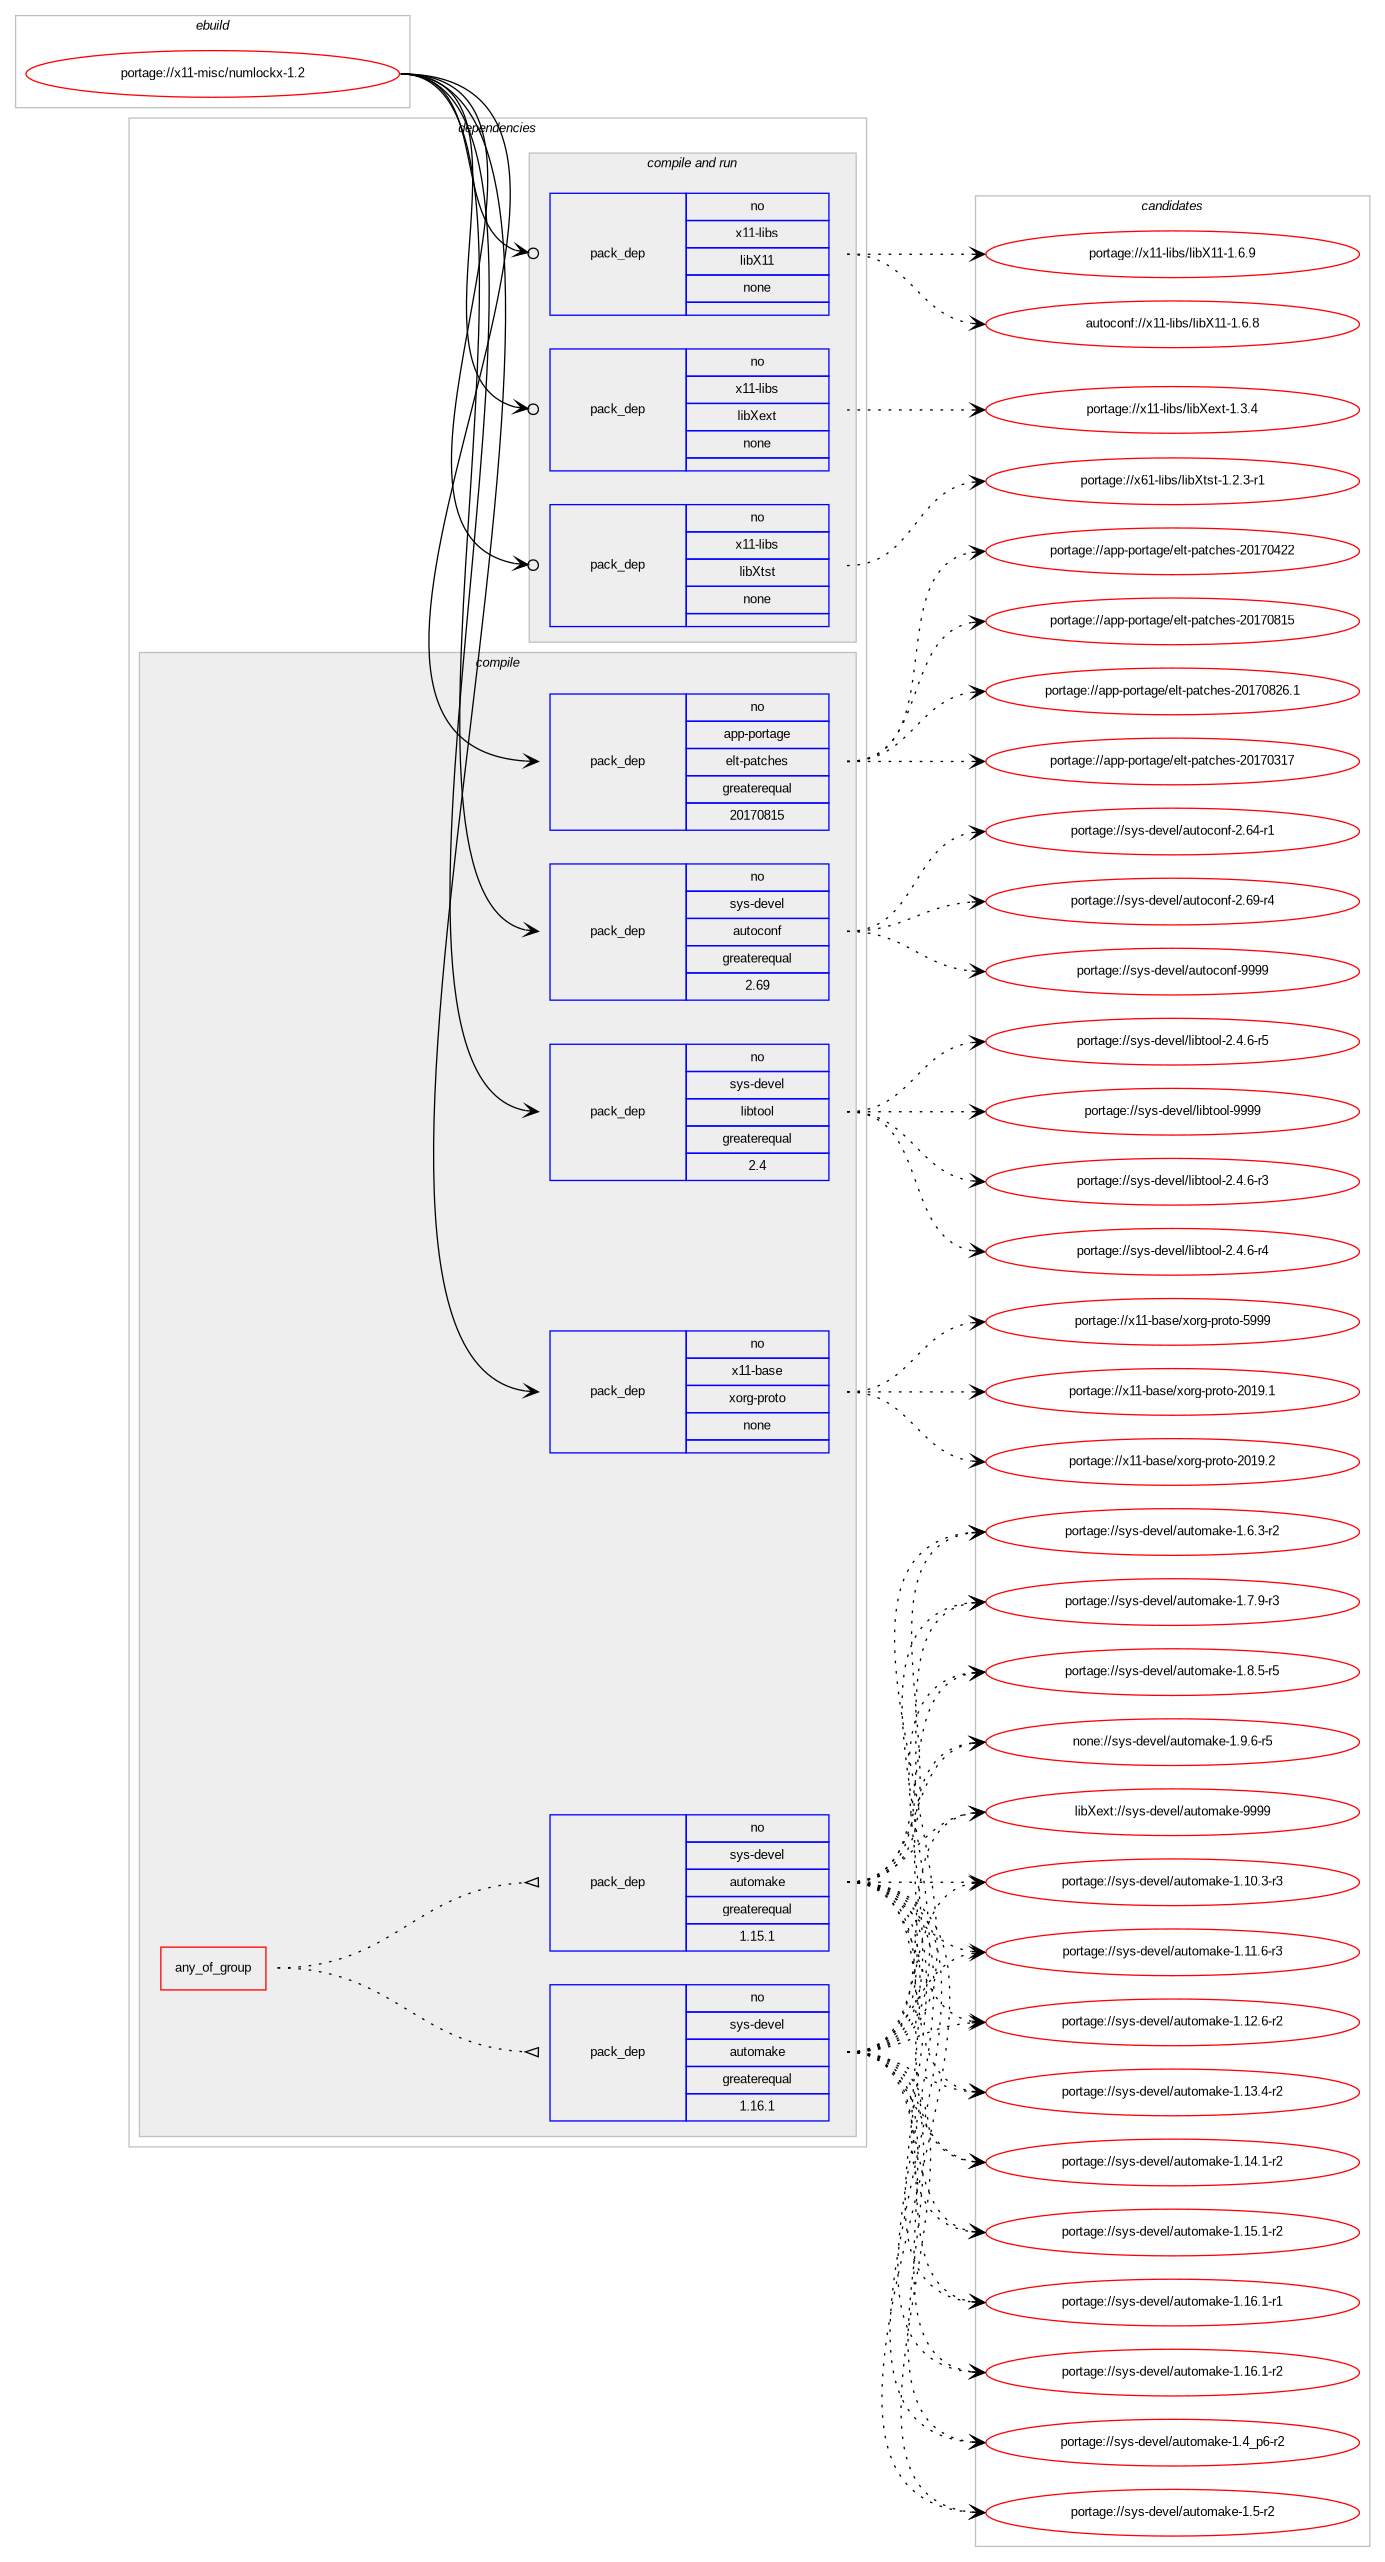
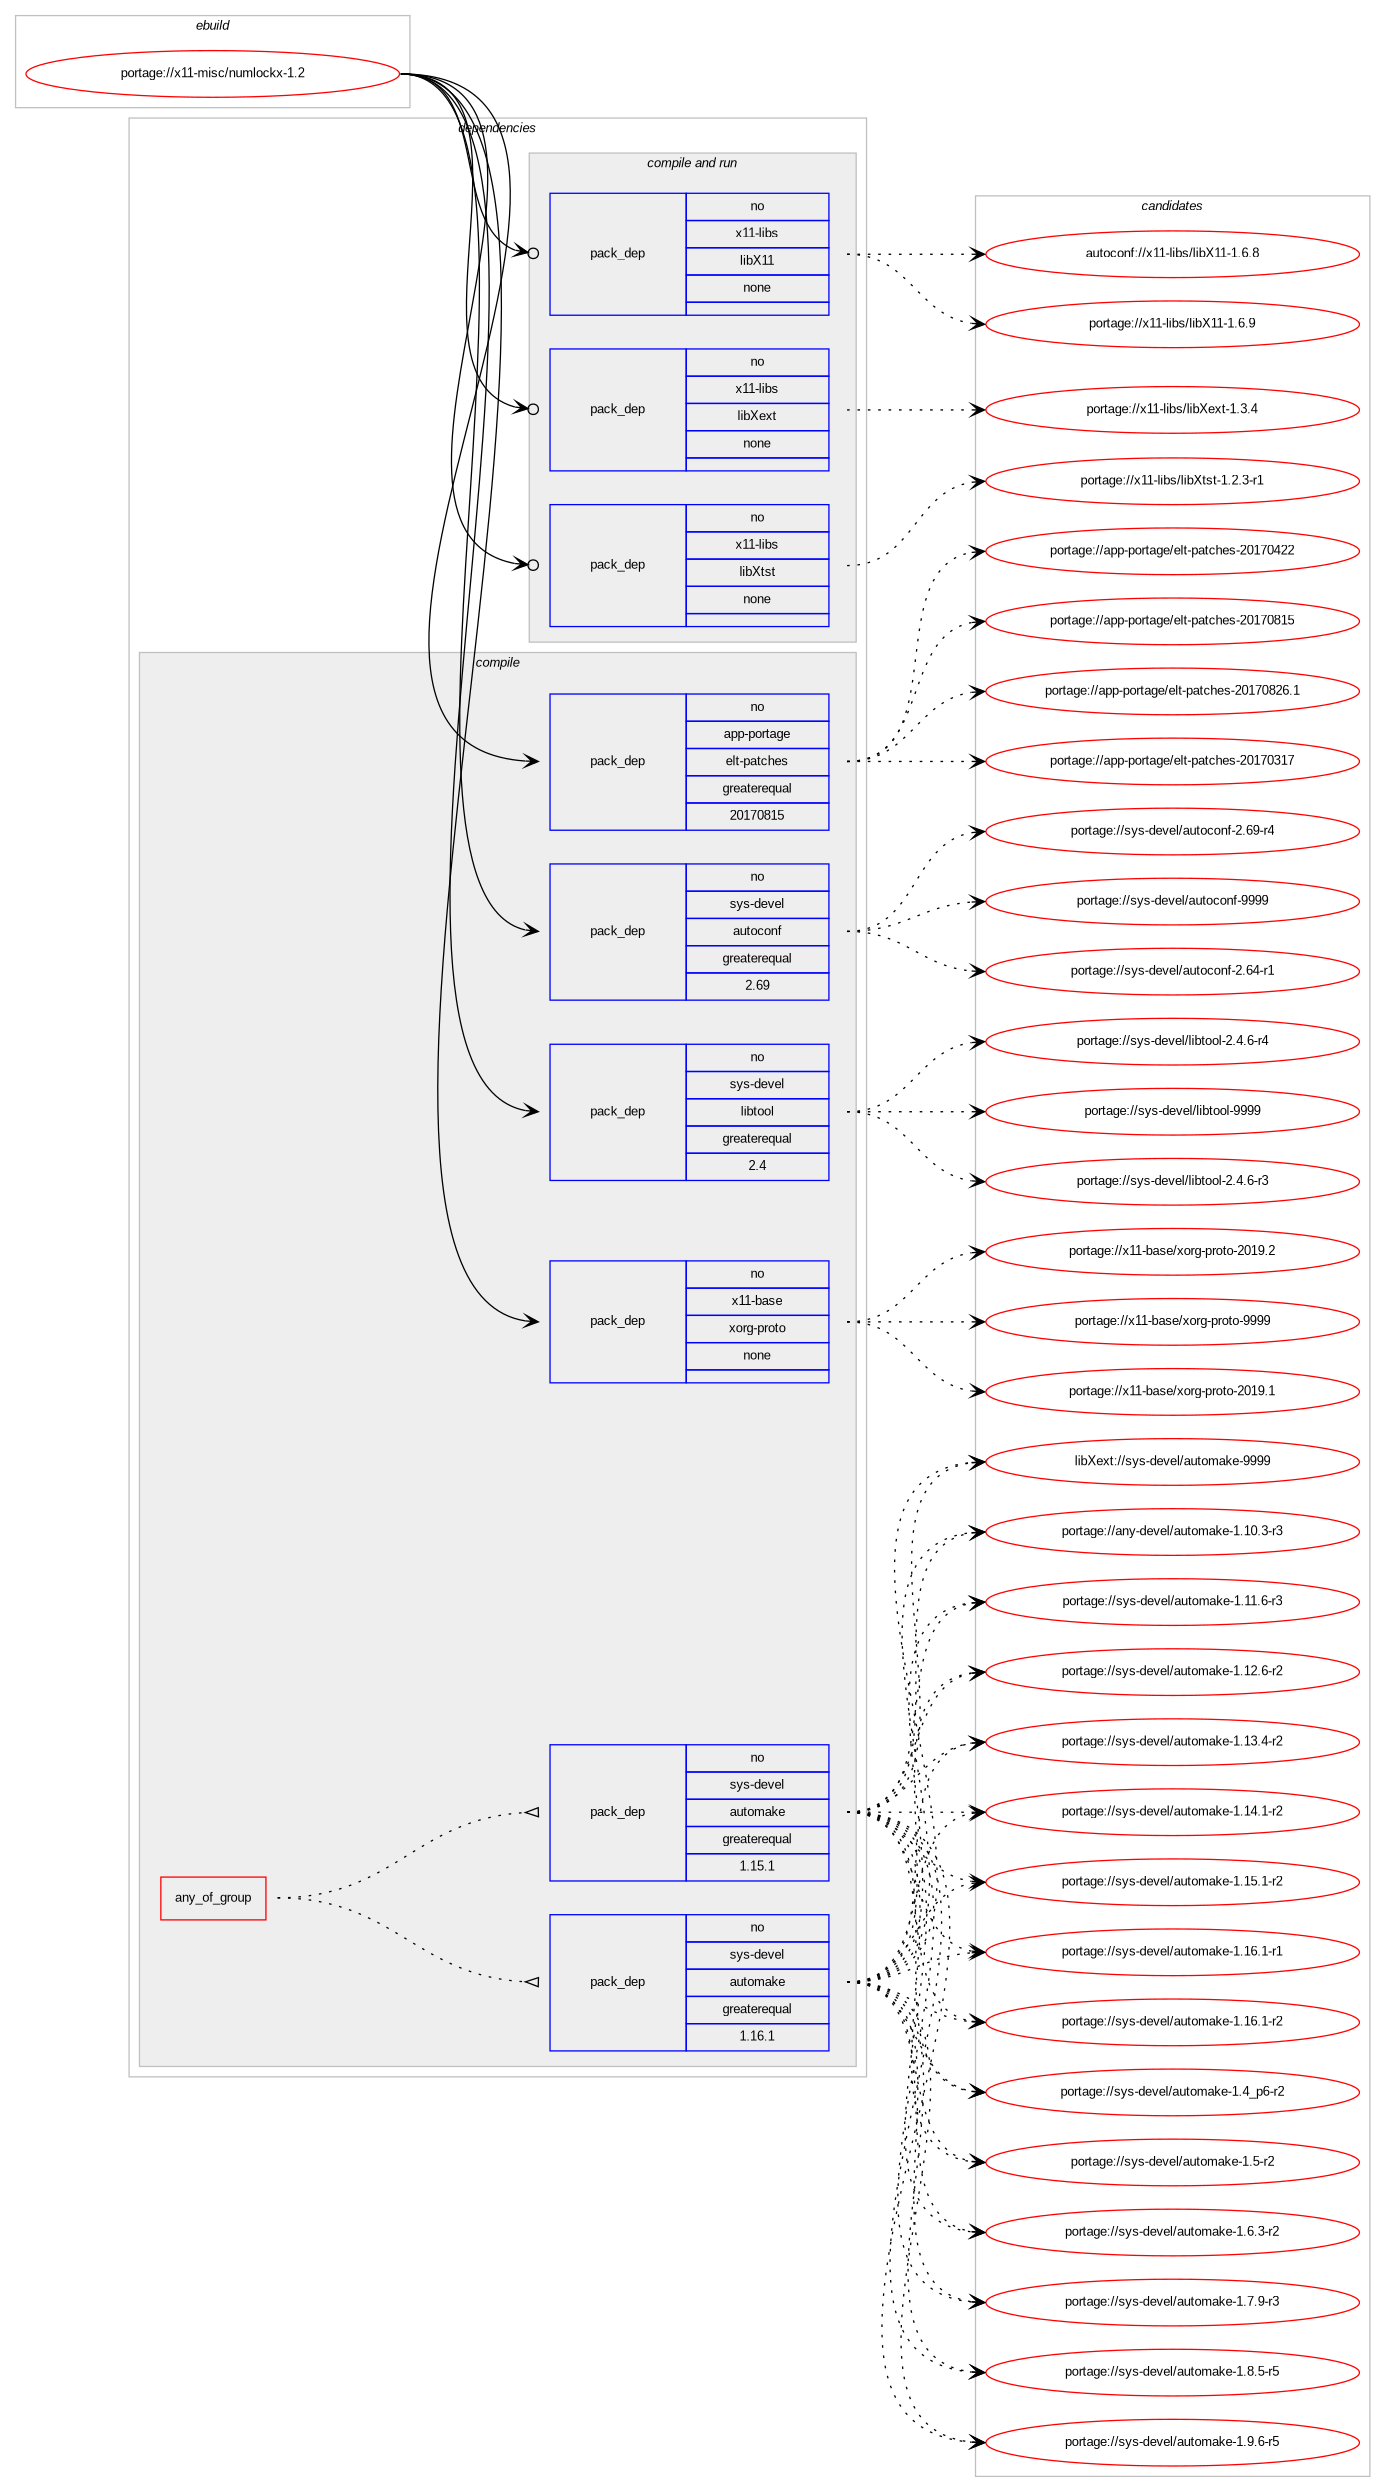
node "portage://x61-libs/libXtst-1.2.3-r1": label "portage://x61-libs/libXtst-1.2.3-r1" -> "portage://x11-libs/libXtst-1.2.3-r1"
node "portage://sys-devel/libtool-2.4.6-r5": removed
node "portage://x11-base/xorg-proto-5999": label "portage://x11-base/xorg-proto-5999" -> "portage://x11-base/xorg-proto-9999"
node "none://sys-devel/automake-1.9.6-r5": label "none://sys-devel/automake-1.9.6-r5" -> "portage://sys-devel/automake-1.9.6-r5"
node "portage://sys-devel/automake-1.10.3-r3": label "portage://sys-devel/automake-1.10.3-r3" -> "portage://any-devel/automake-1.10.3-r3"
